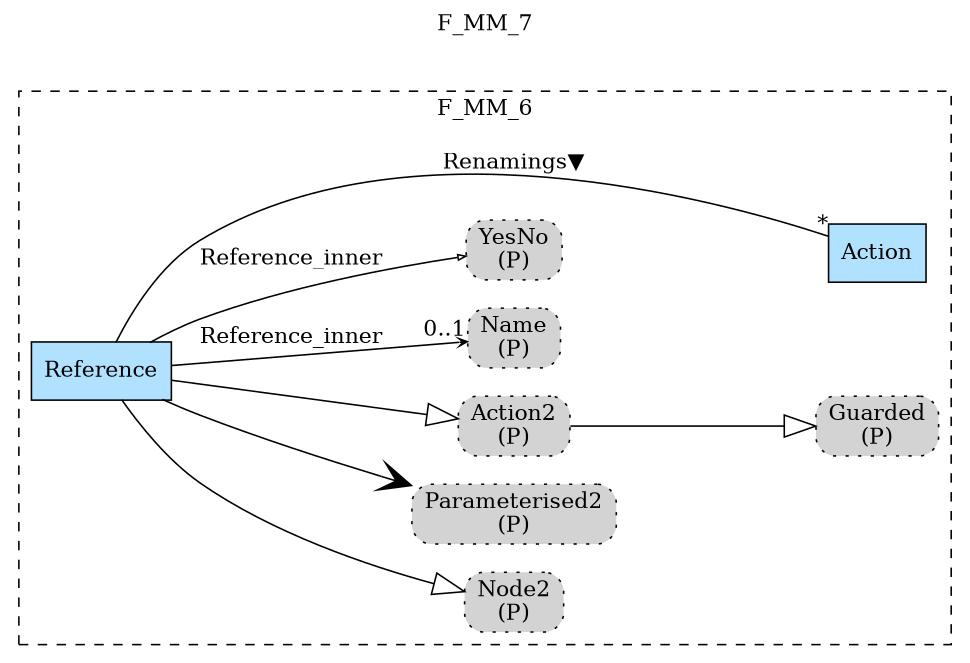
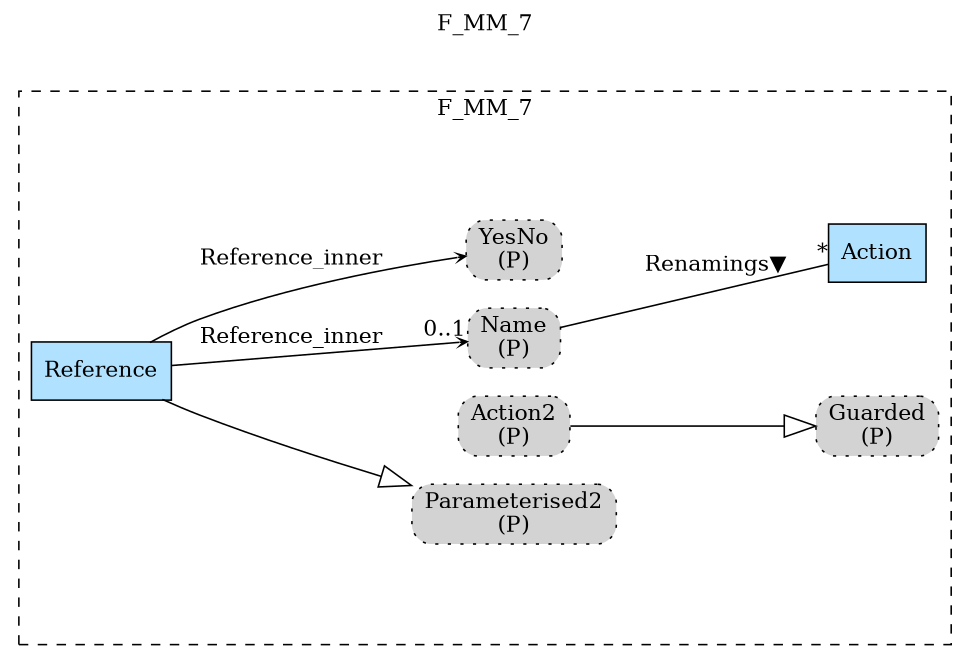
cluster "F_MM_6": label "F_MM_6" -> "F_MM_7"
edge "Action" -- "Reference": now "Action" -- "Name"
edge "Reference" -> "YesNo": arrowhead onormal -> vee
edge "Reference" -> "Action2": removed
edge "Reference" -> "Parameterised2": arrowhead vee -> onormal
node "Node2": removed
